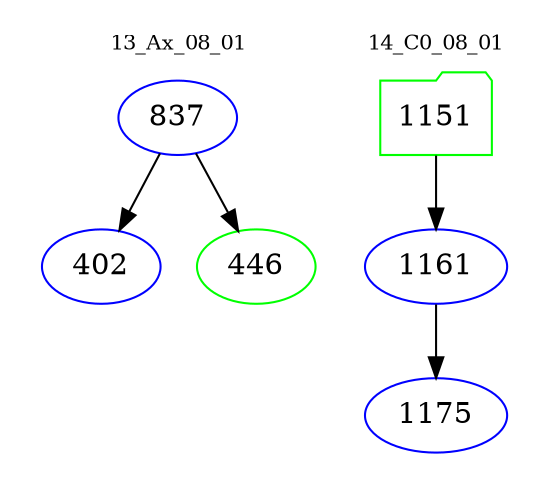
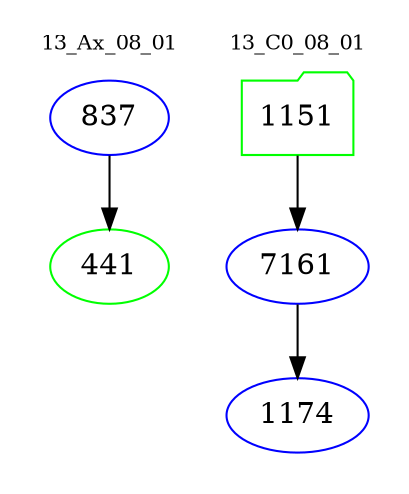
cluster "14_C0_08_01": label "14_C0_08_01" -> "13_C0_08_01"
node "402": removed
node "446": label "446" -> "441"
node "1161": label "1161" -> "7161"
node "1175": label "1175" -> "1174"
